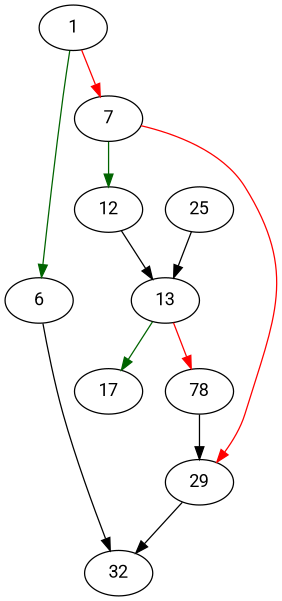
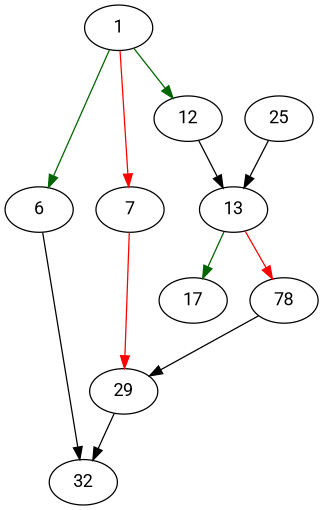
edge "7" -> "12": now "1" -> "12"
